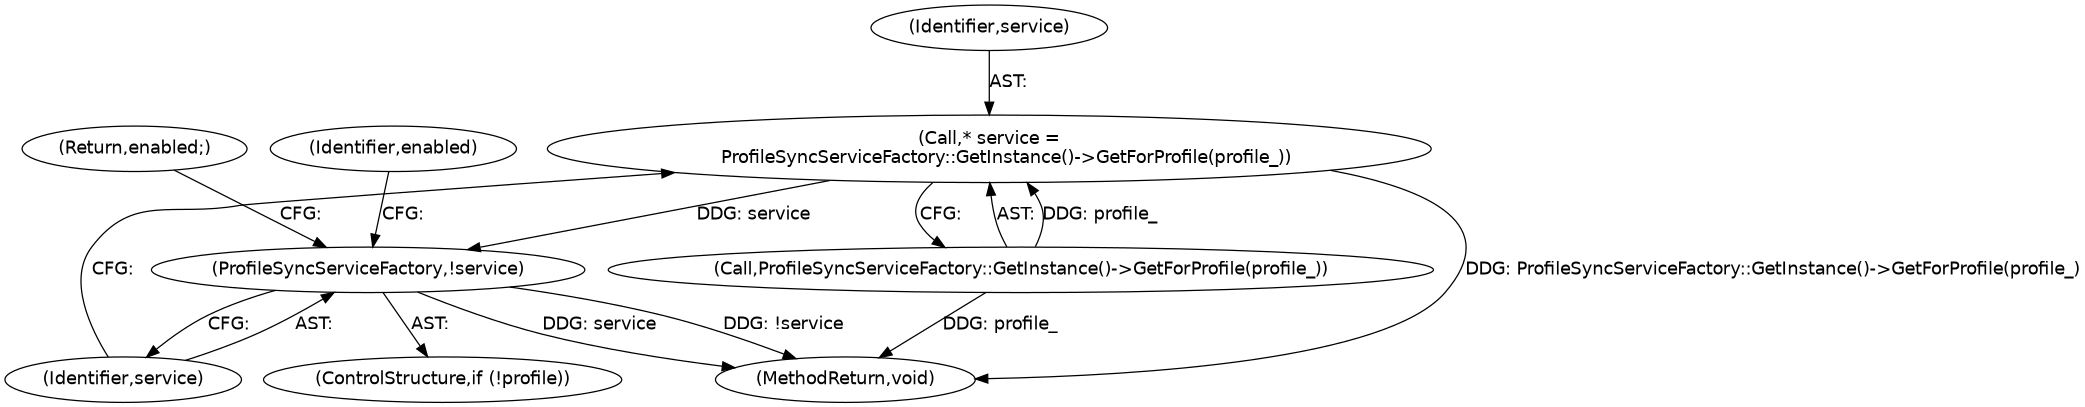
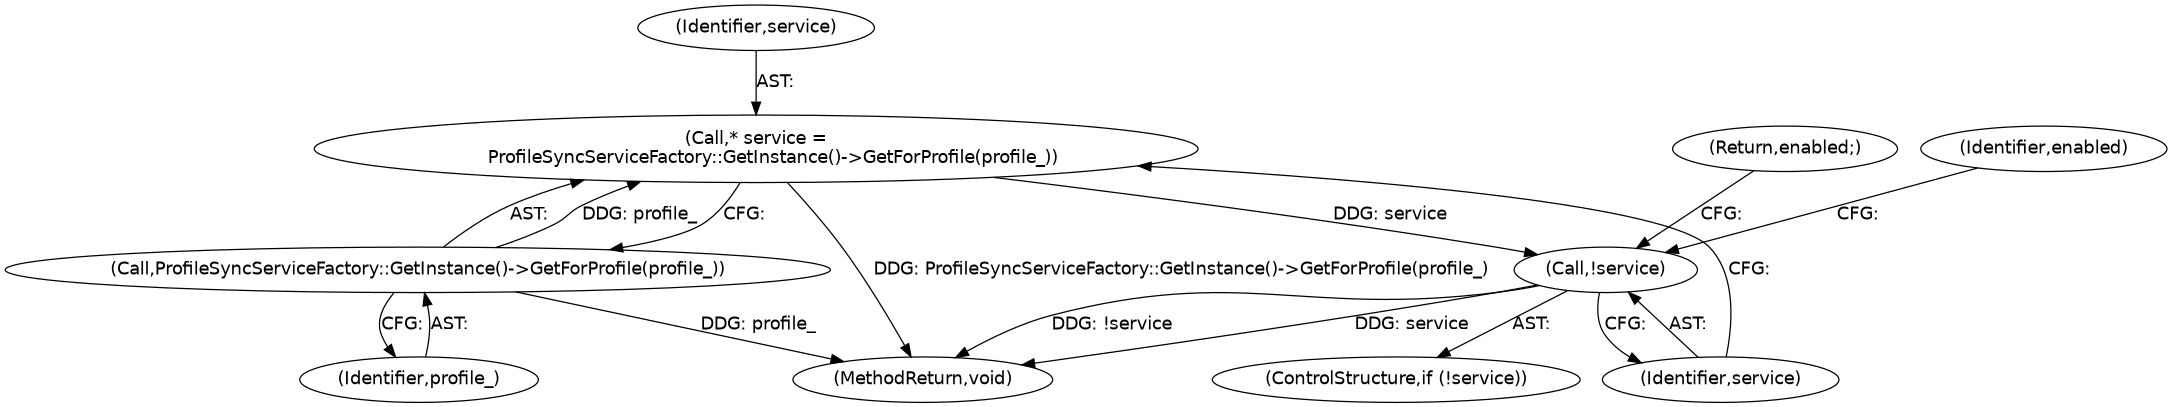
node "(ProfileSyncServiceFactory,!service)": label "(ProfileSyncServiceFactory,!service)" -> "(Call,!service)"
node "(Identifier,profile_)": added
node "(ControlStructure,if (!profile))": label "(ControlStructure,if (!profile))" -> "(ControlStructure,if (!service))"
